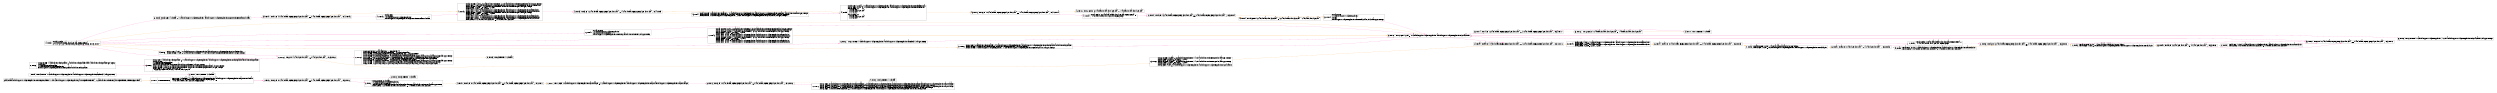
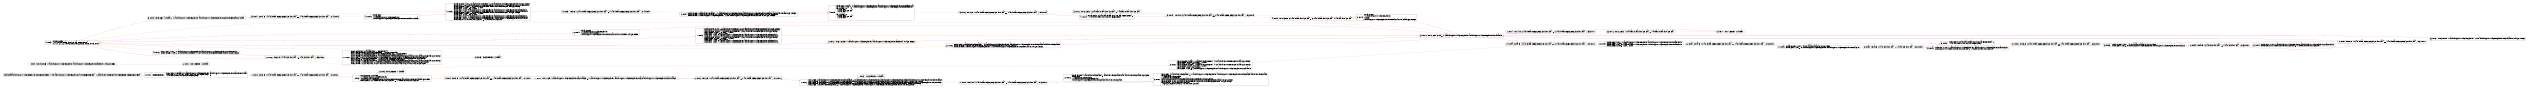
node "11: 0x0024": added
